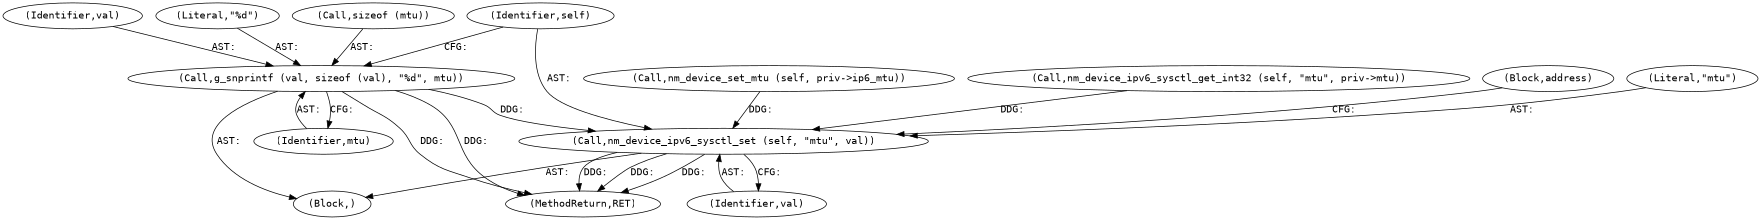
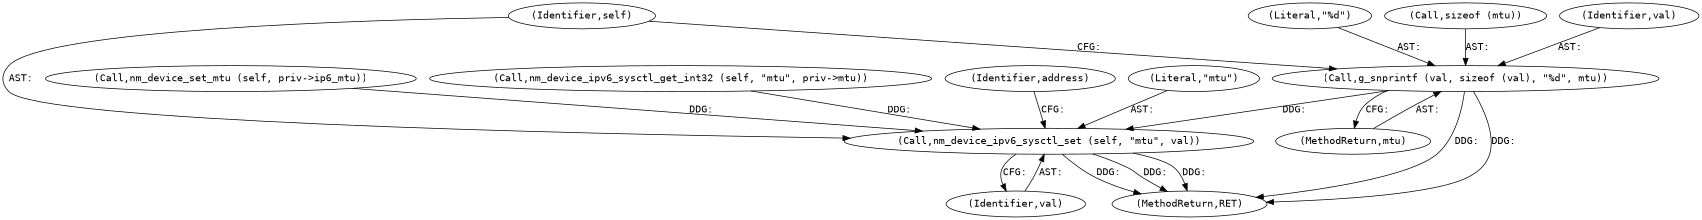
node "(Block,address)": label "(Block,address)" -> "(Identifier,address)"
node "(Identifier,mtu)": label "(Identifier,mtu)" -> "(MethodReturn,mtu)"
node "(Block,)": removed
